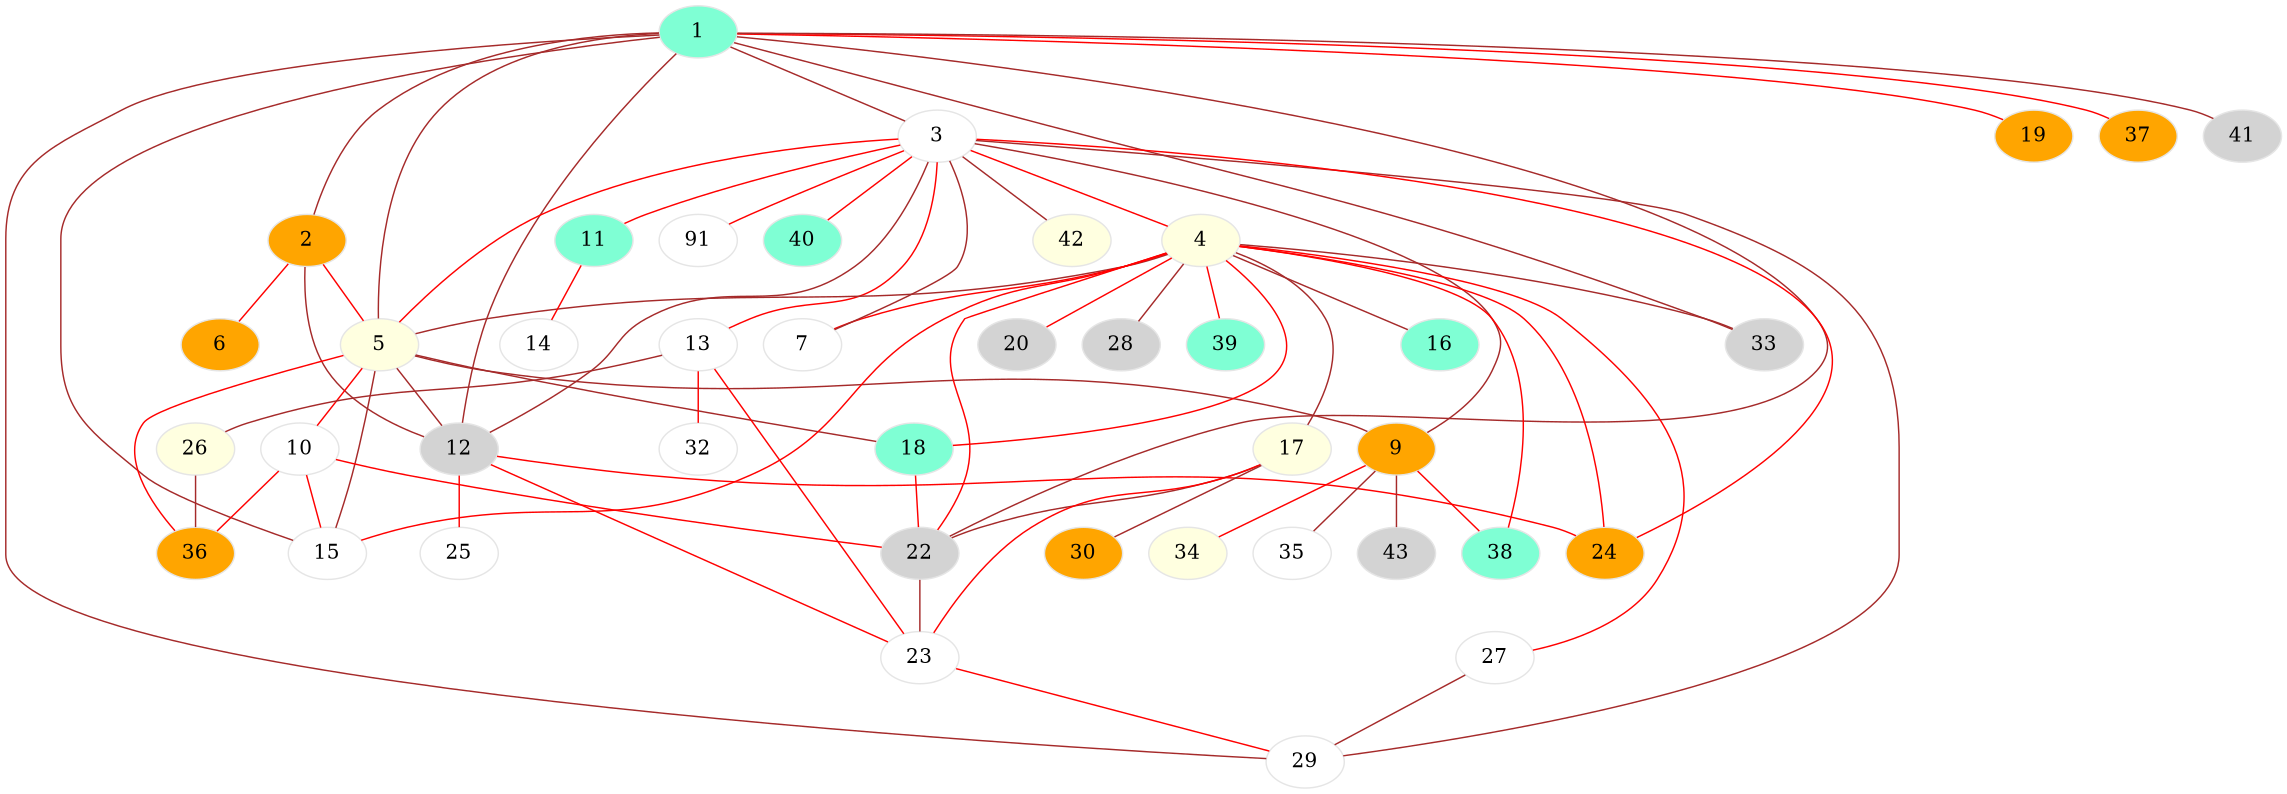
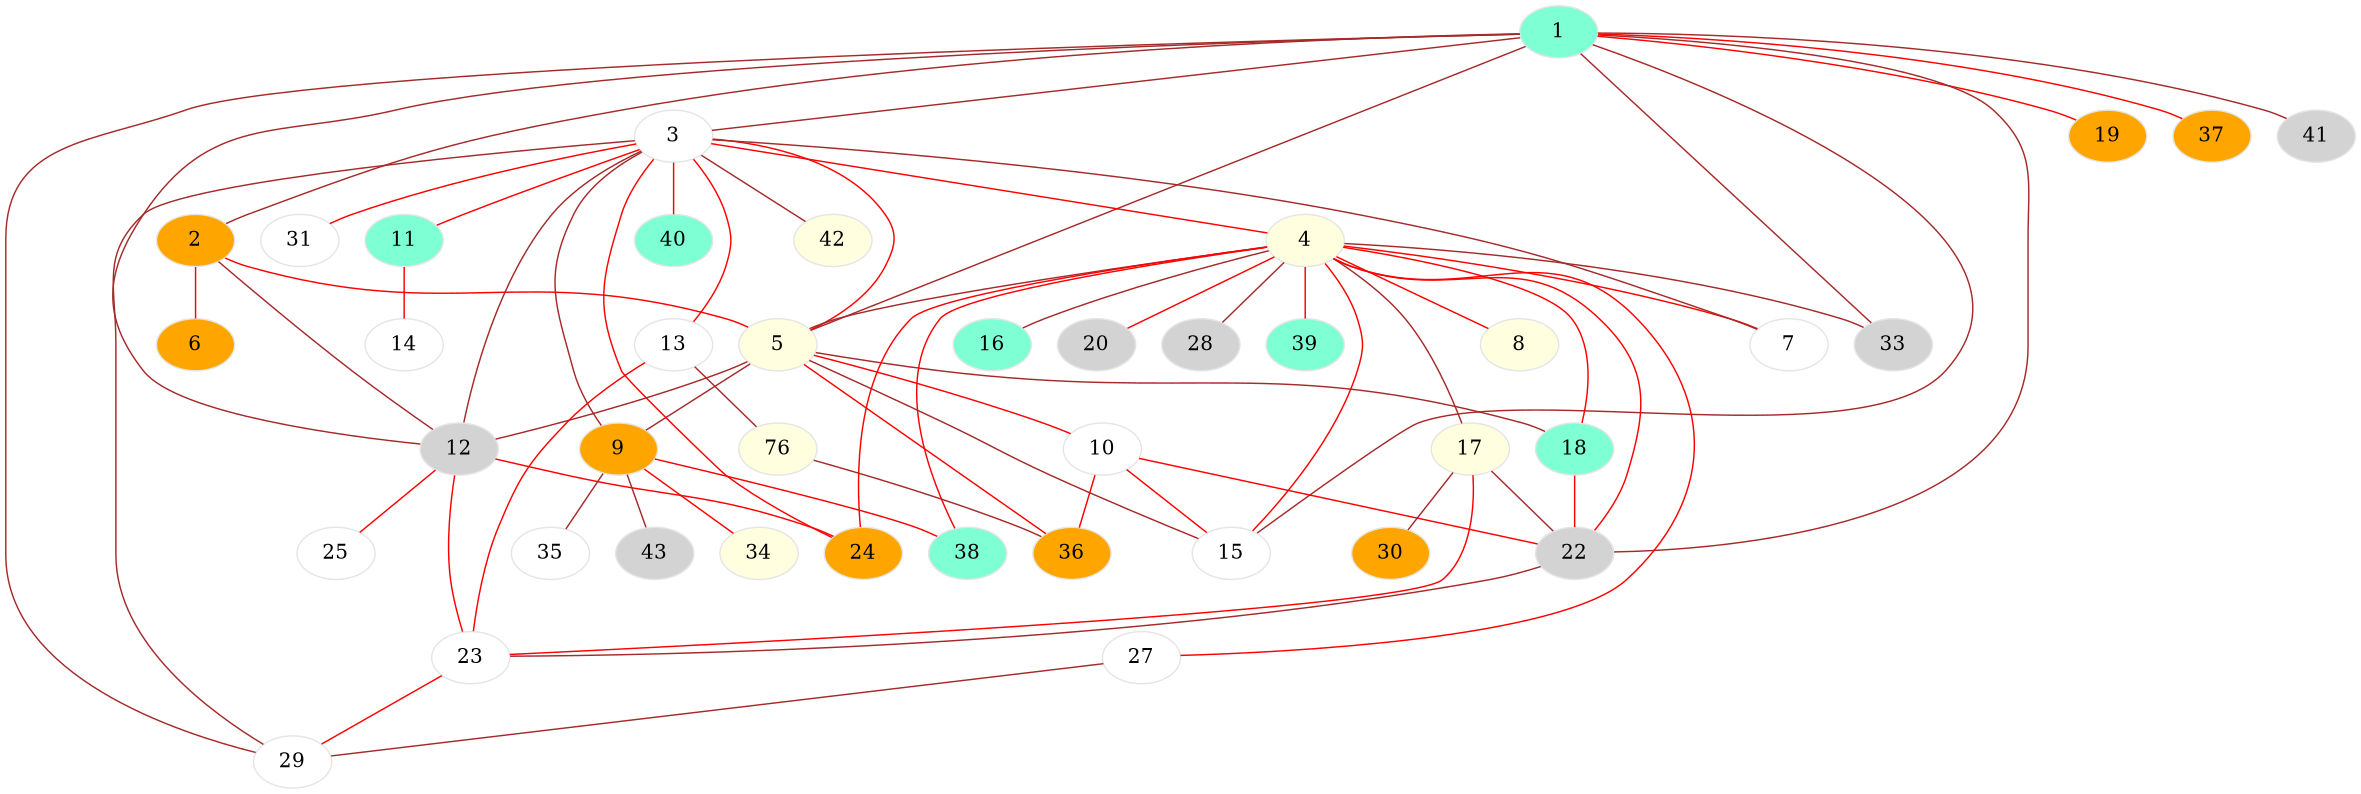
node "91": label "91" -> "31"
node "8": added
node "26": label "26" -> "76"
node "32": removed
